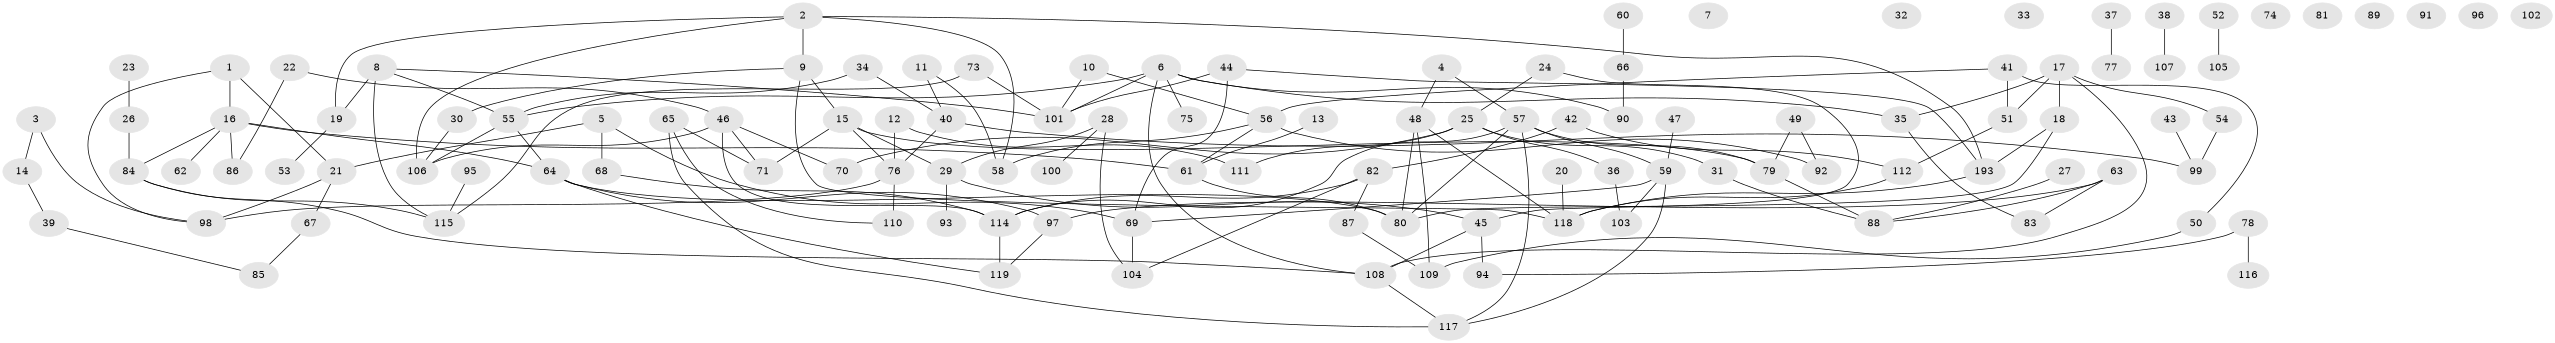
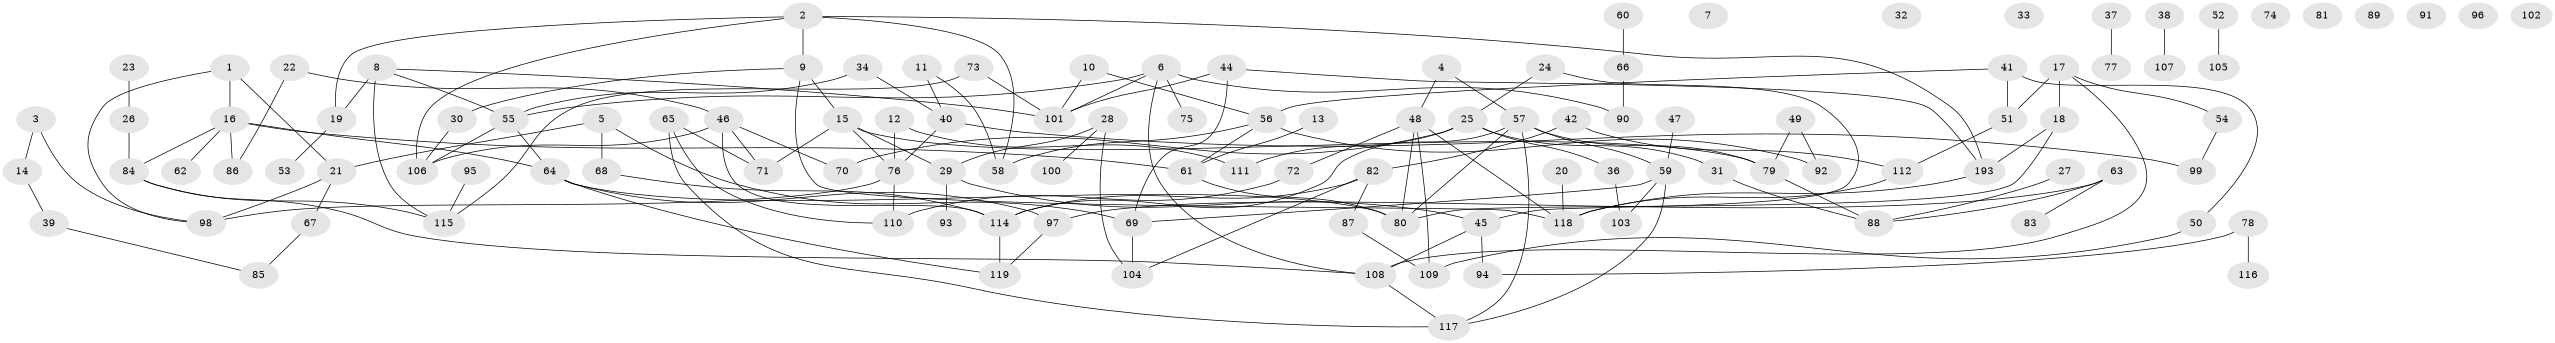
node "35": removed
node "43": removed
node "72": added
